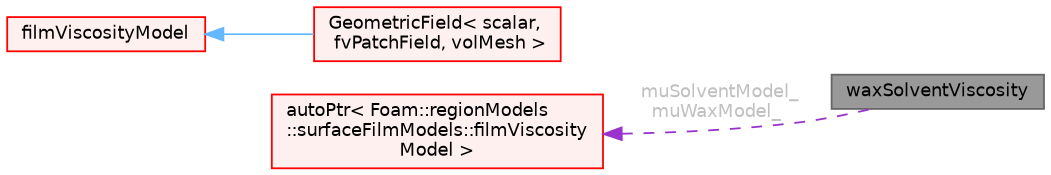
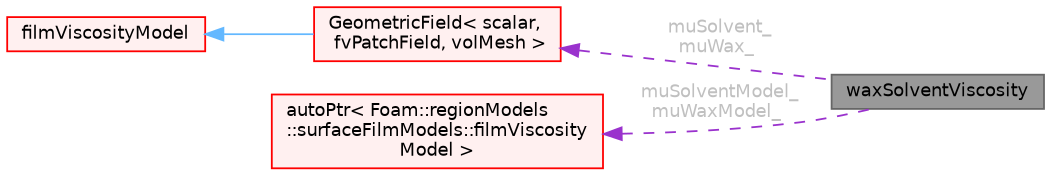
edge "waxSolventViscosity" -> "GeometricField< scalar, fvPatchField, volMesh >": added, label "muSolvent_ muWax_"
